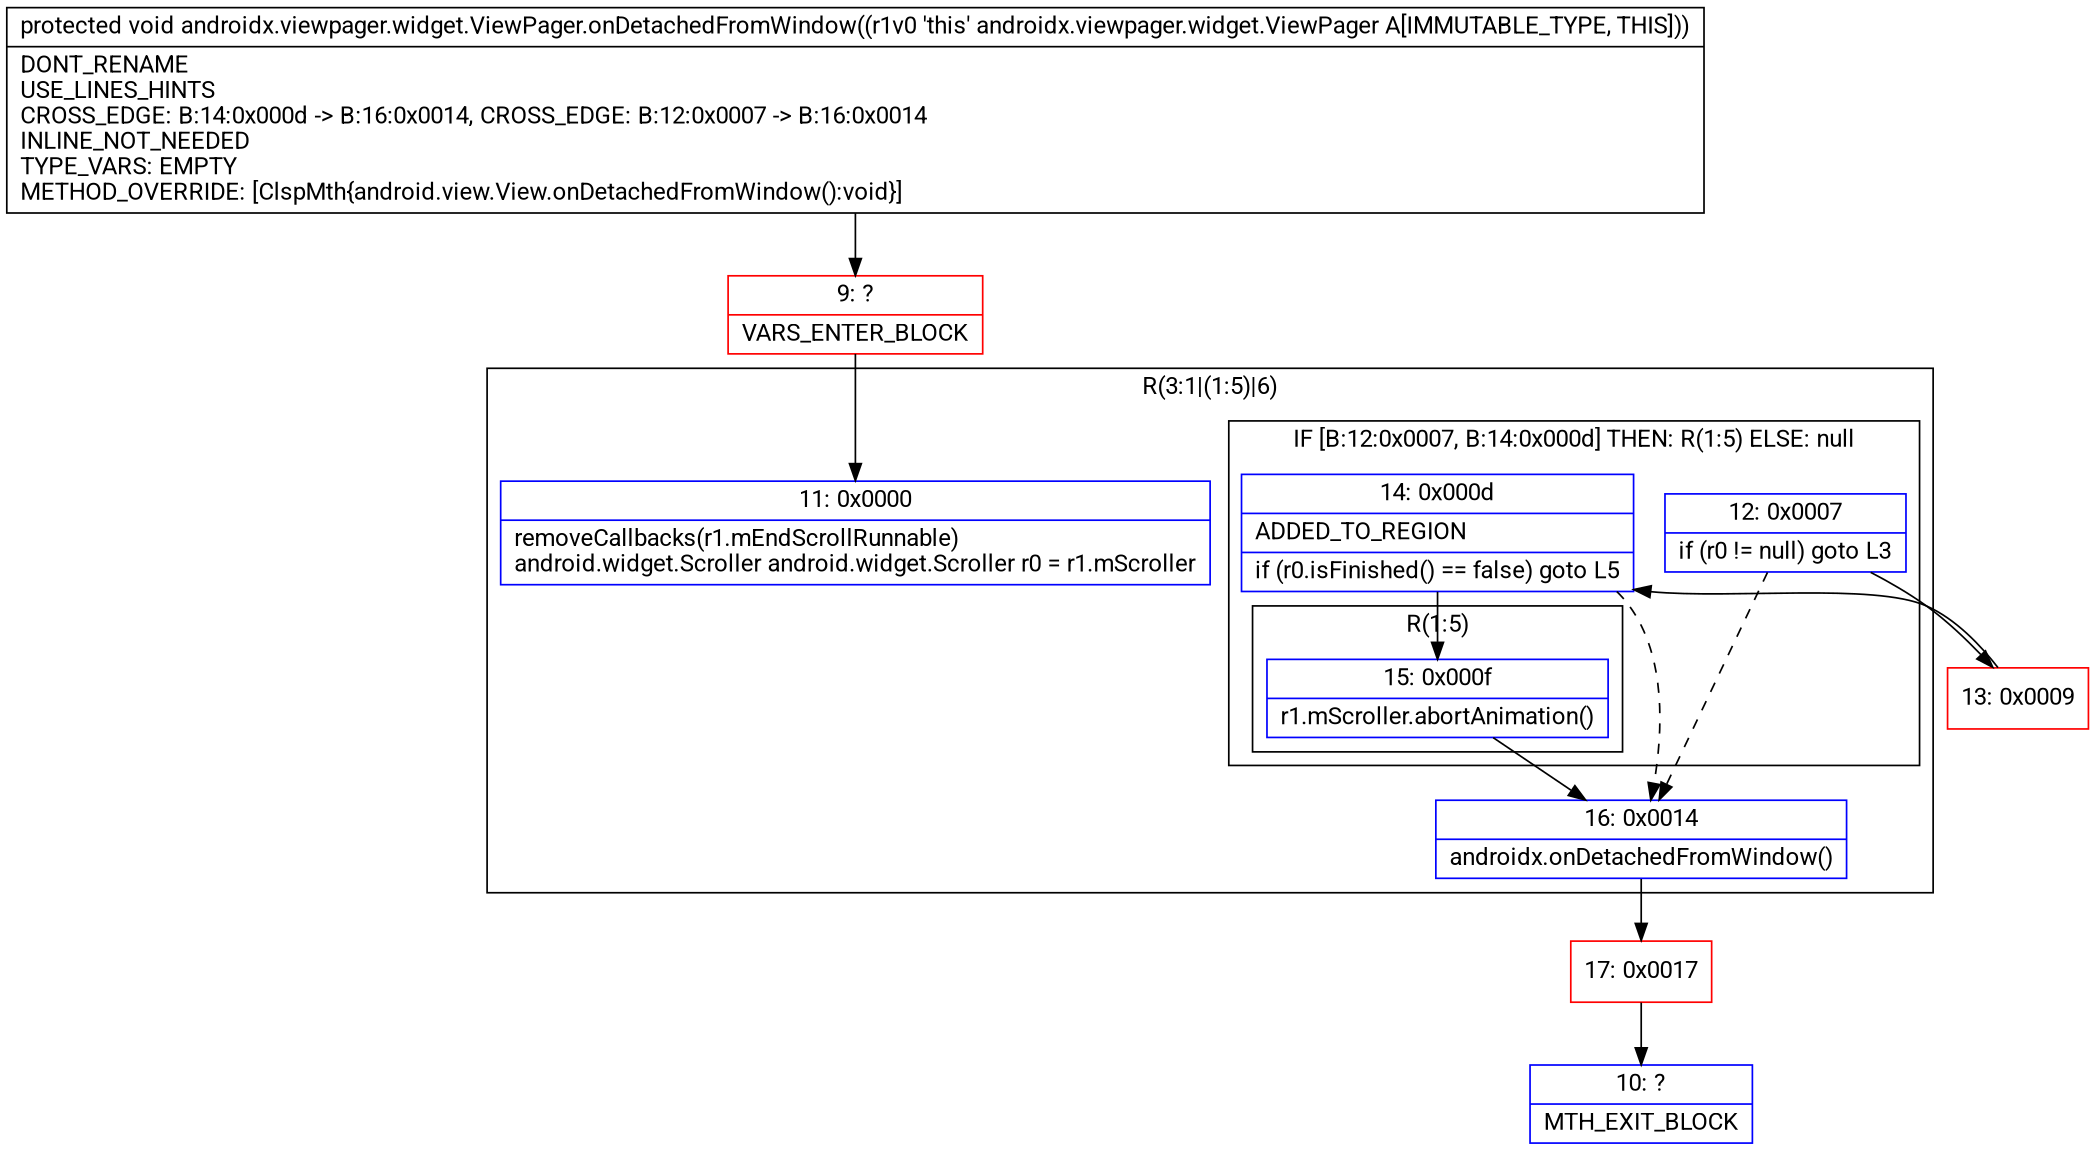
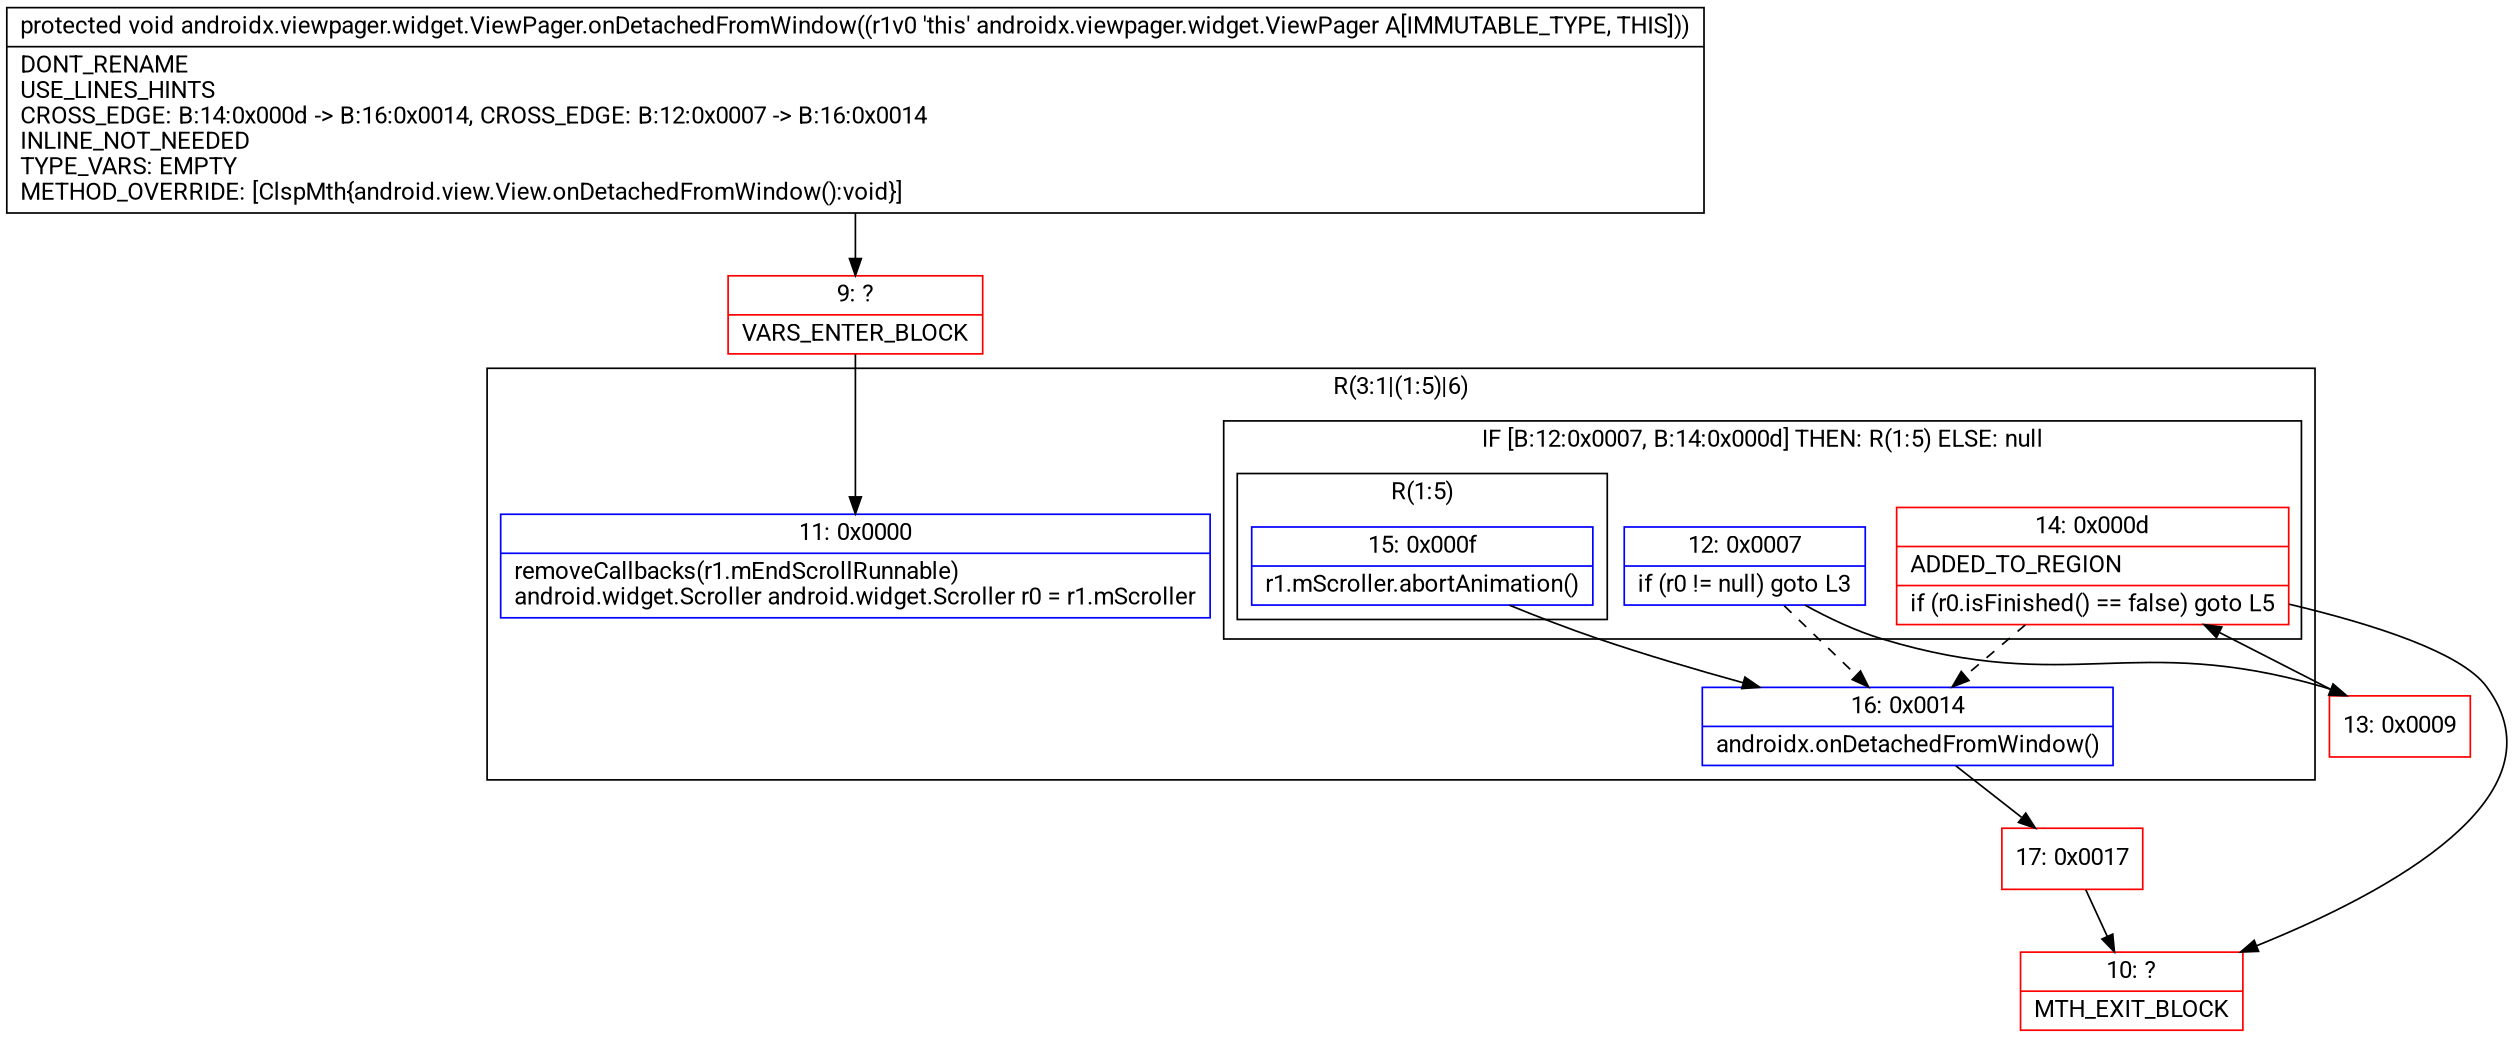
node "14: 0x000d": color blue -> red
edge "14: 0x000d" -> "15: 0x000f": now "14: 0x000d" -> "10: ?"
node "10: ?": color blue -> red
